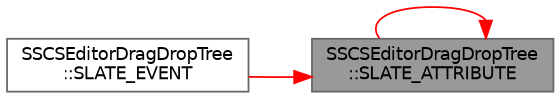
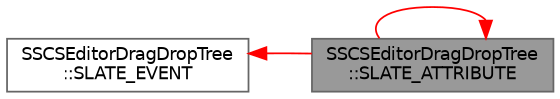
edge "SSCSEditorDragDropTree ::SLATE_EVENT" -> "SSCSEditorDragDropTree ::SLATE_ATTRIBUTE": reversed
